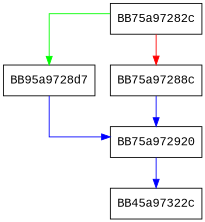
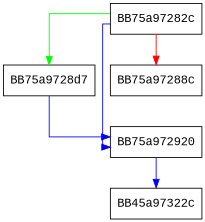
node "BB95a9728d7": label "BB95a9728d7" -> "BB75a9728d7"
edge "BB75a97288c" -> "BB75a972920": now "BB75a97282c" -> "BB75a972920"
